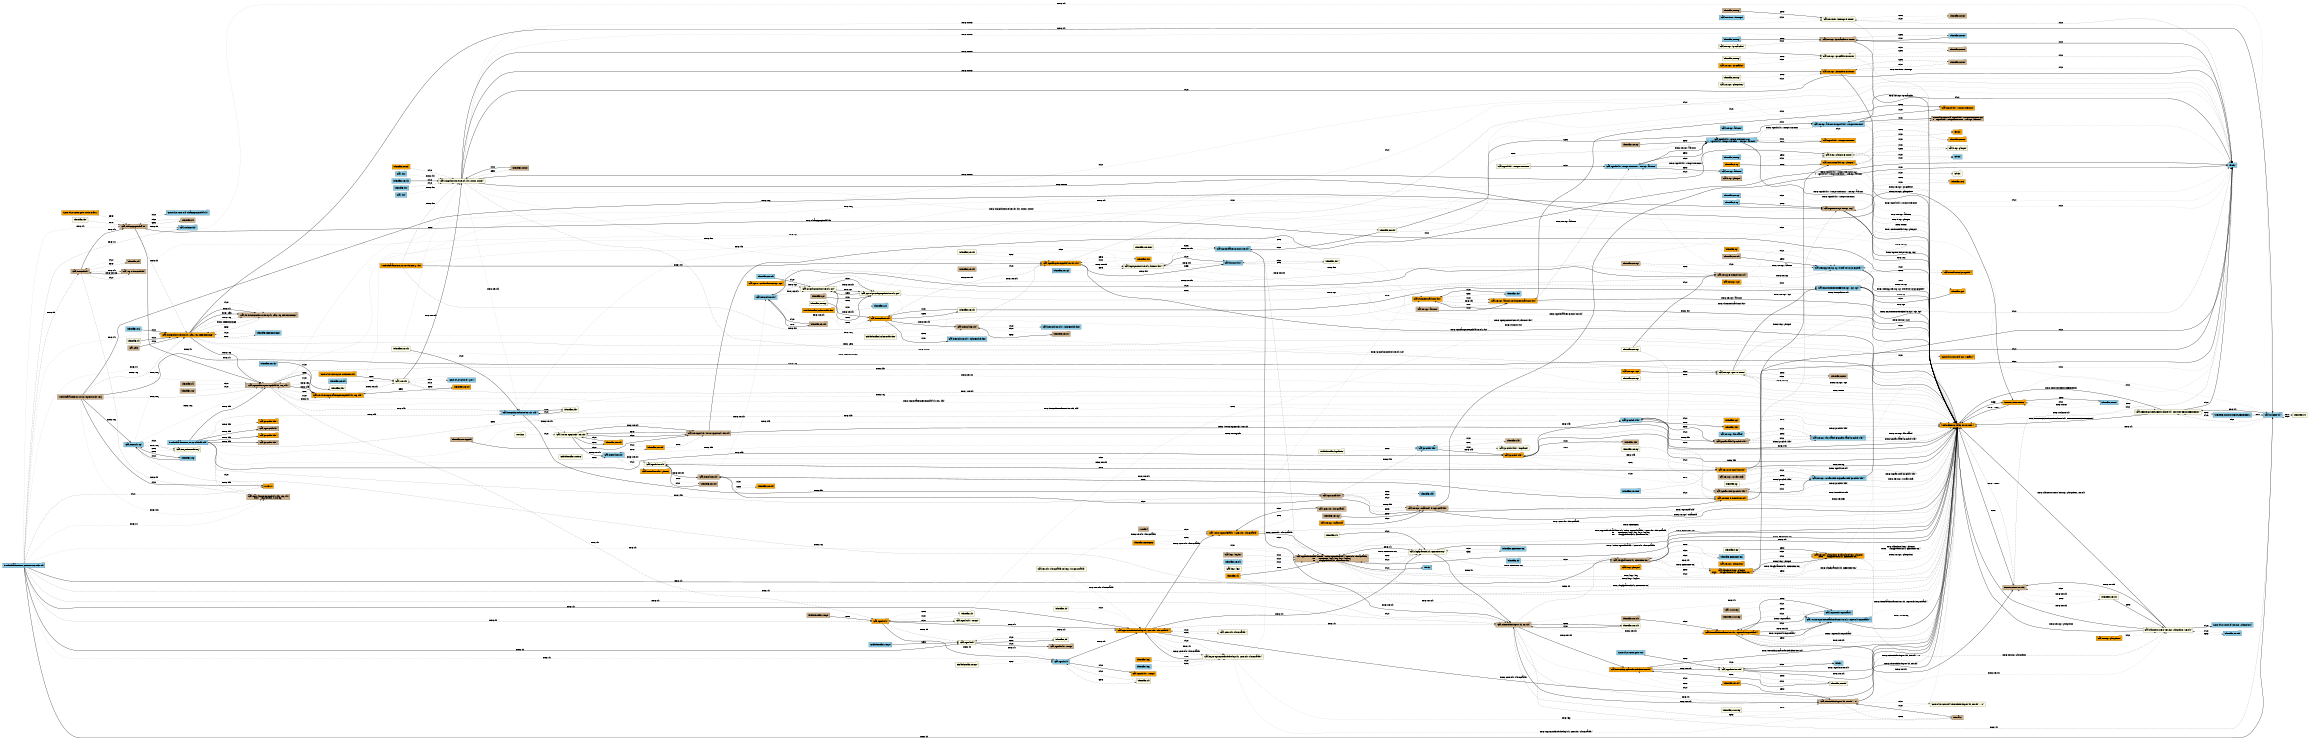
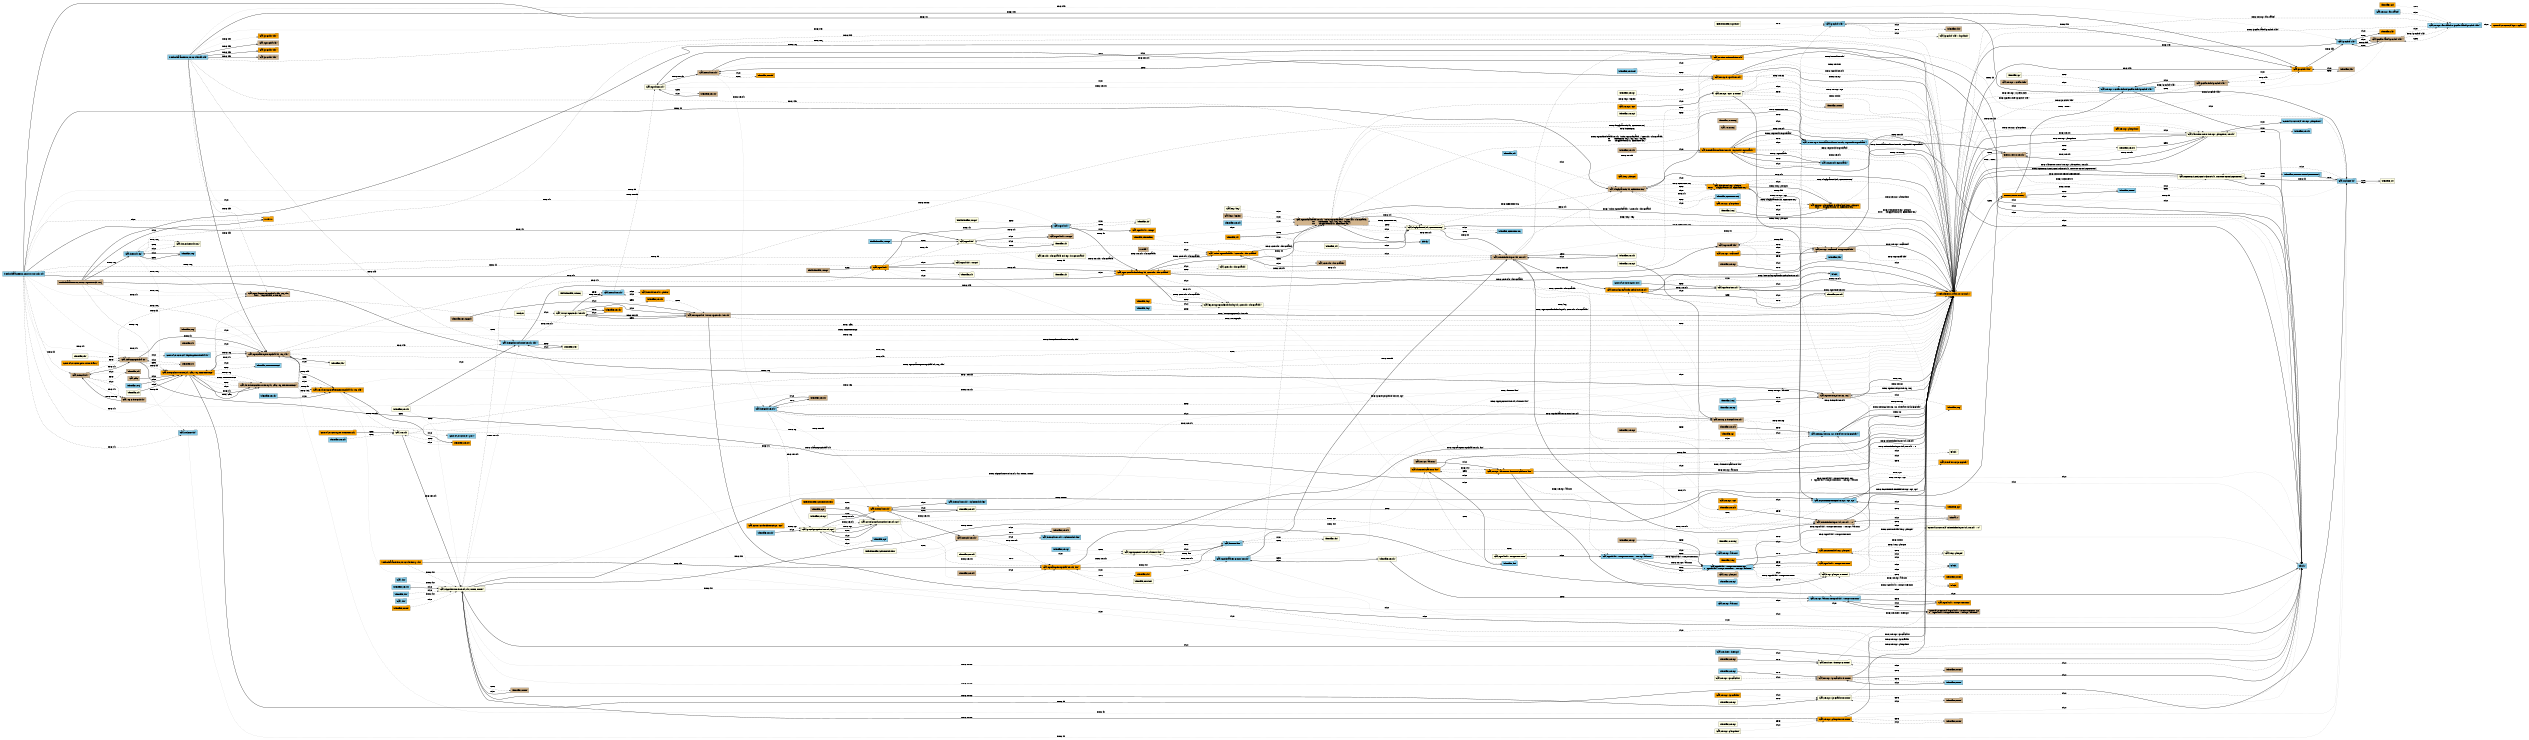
node "(ControlStructure,if (sk_acceptq_is_full(sk)))": label "(ControlStructure,if (sk_acceptq_is_full(sk)))" -> "(ControlStructure,if (sk_pktoptions_is_full(sk)))"
edge "(Call,__ip6_dst_store(newsk, dst, NULL, NULL))" -> "(Call,inet6_sk_rx_dst_set(newsk, skb))": label "DDG: newsk" -> "NET: newsk"
edge "(MethodParameterIn,struct dst_entry *dst)" -> "(Call,dst_metric_advmss(dst))": removed, label "DDG: dst"
edge "(Return,return NULL;)" -> "(MethodReturn,static struct sock *)": now "(Return,return NULL;)" -> "(Call,newnp->rcv_flowinfo = ip6_flowinfo(ipv6_hdr(skb)))"
